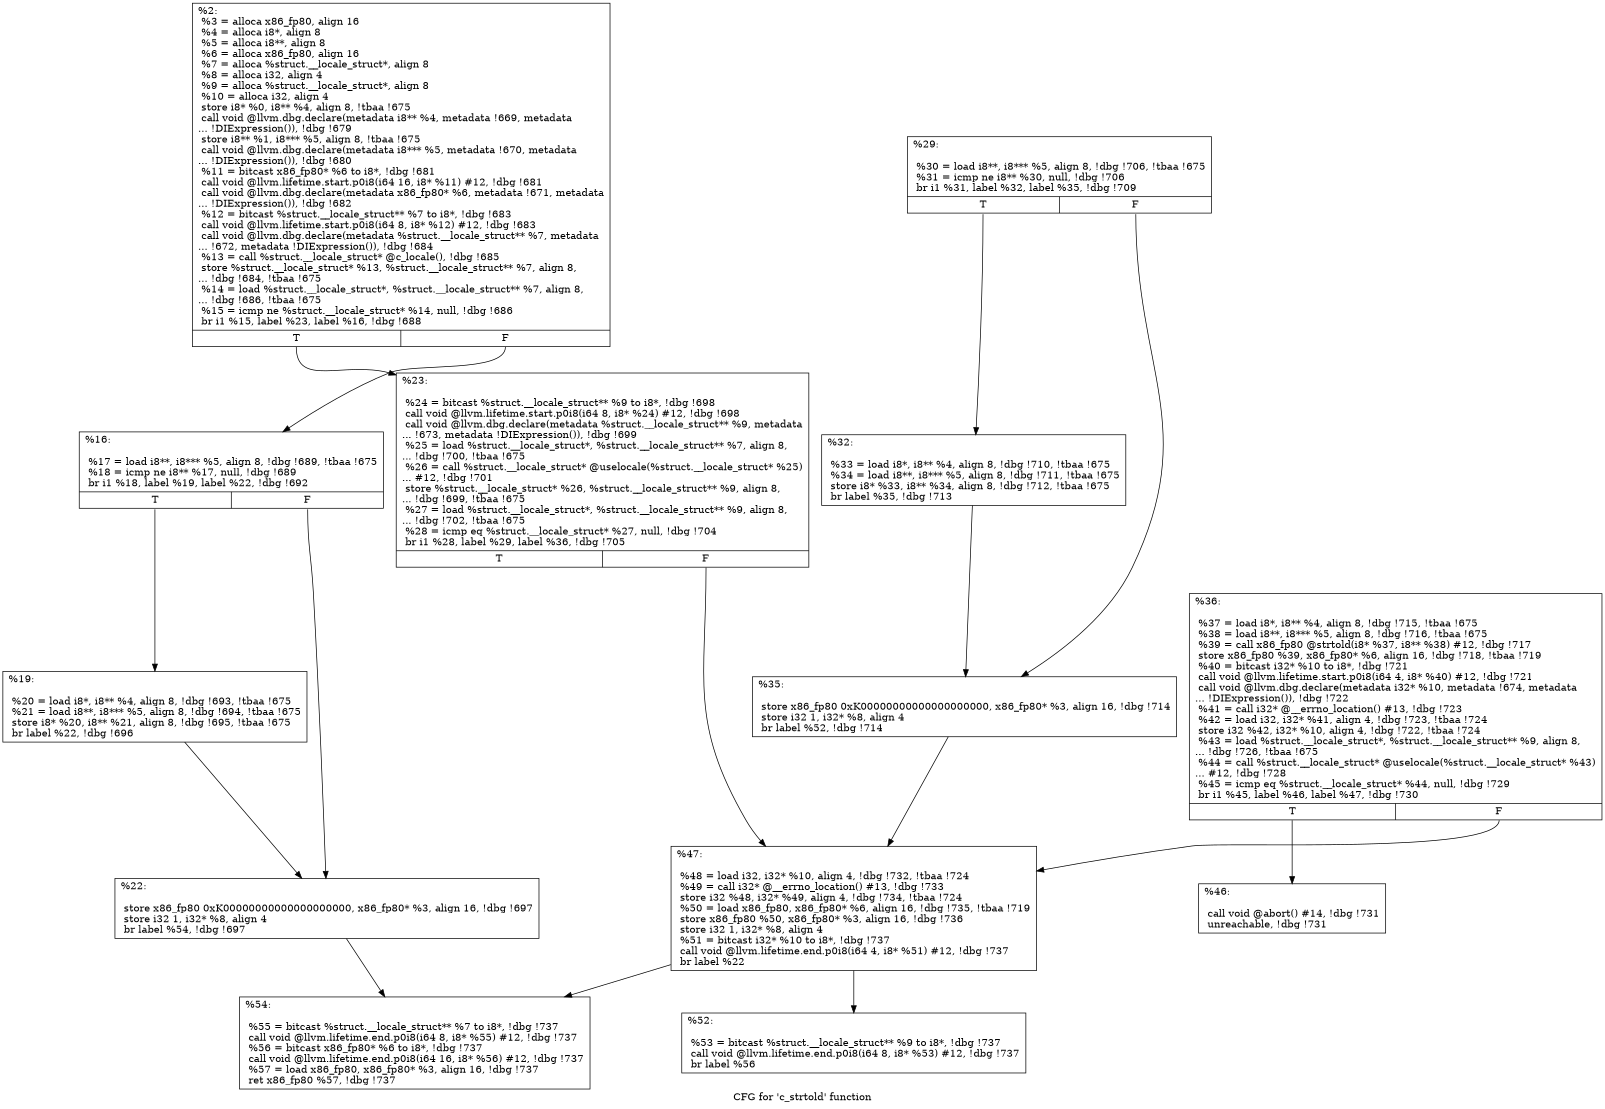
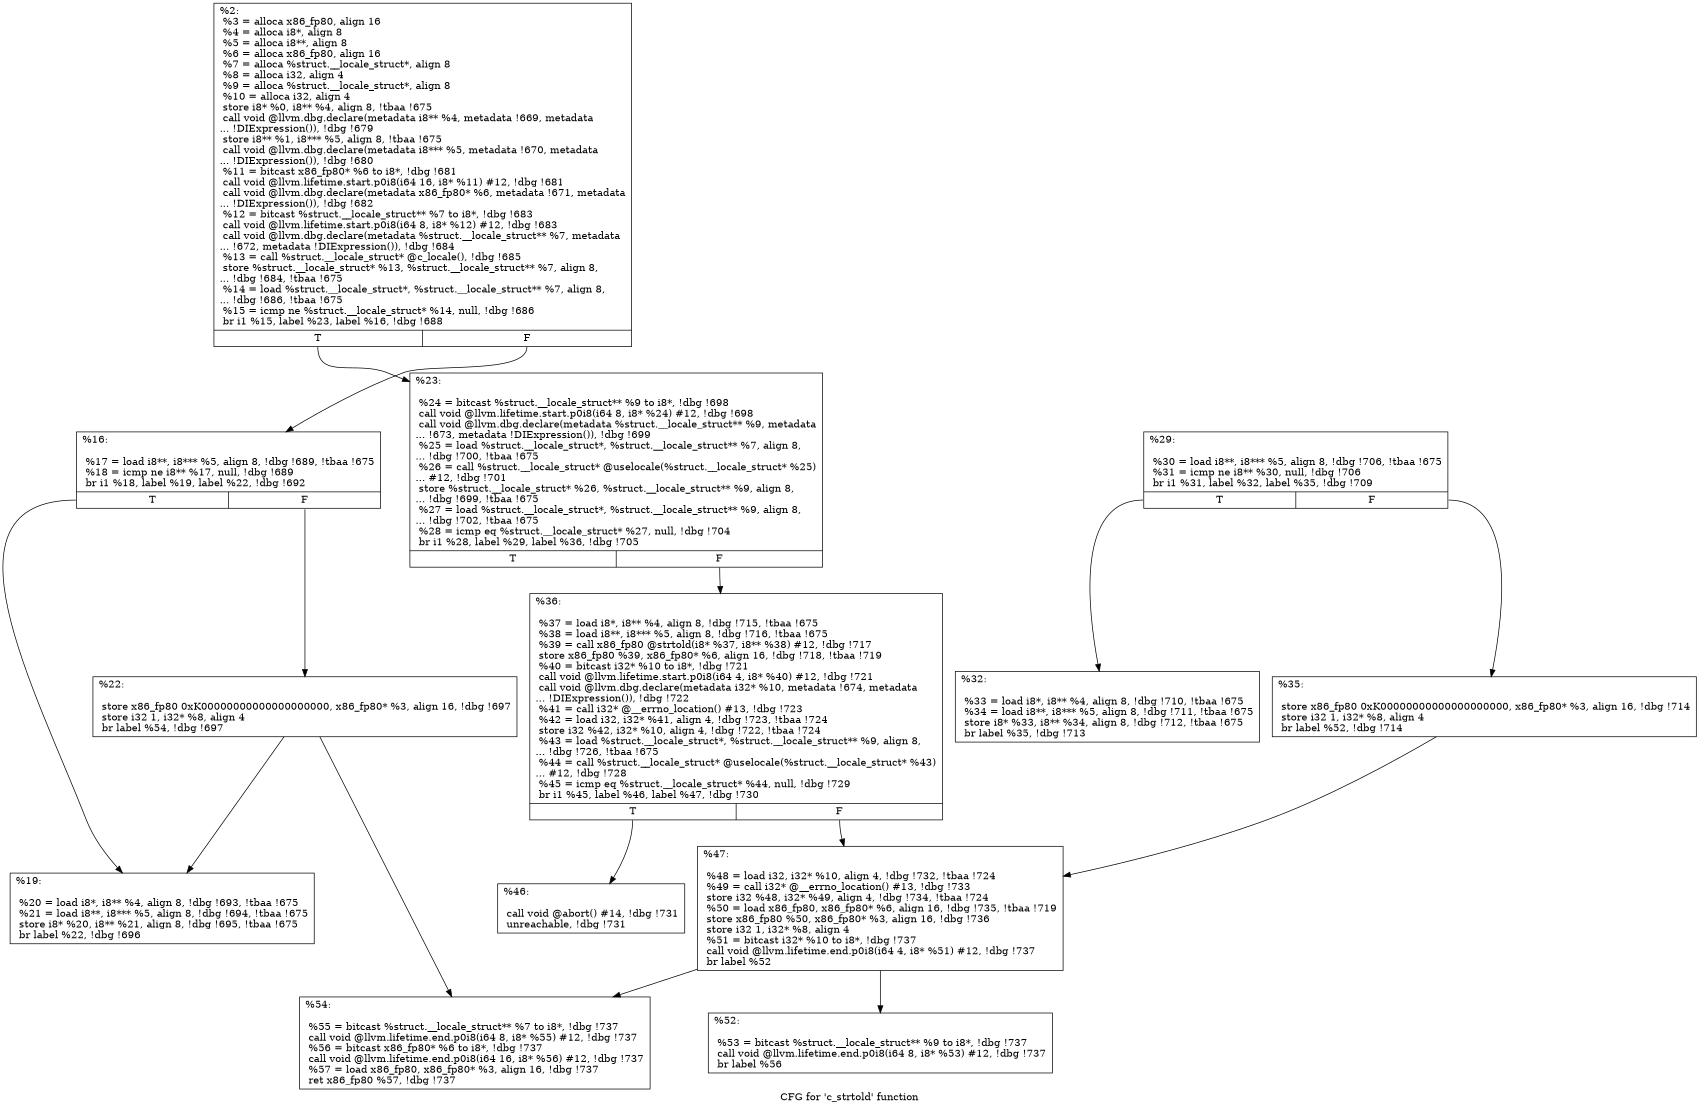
edge "%32:" -> "%35:": removed
edge "%23:" -> "%47:": now "%23:" -> "%36:"
edge "%19:" -> "%22:": reversed
node "%47:": text "br label %22" -> "br label %52"
